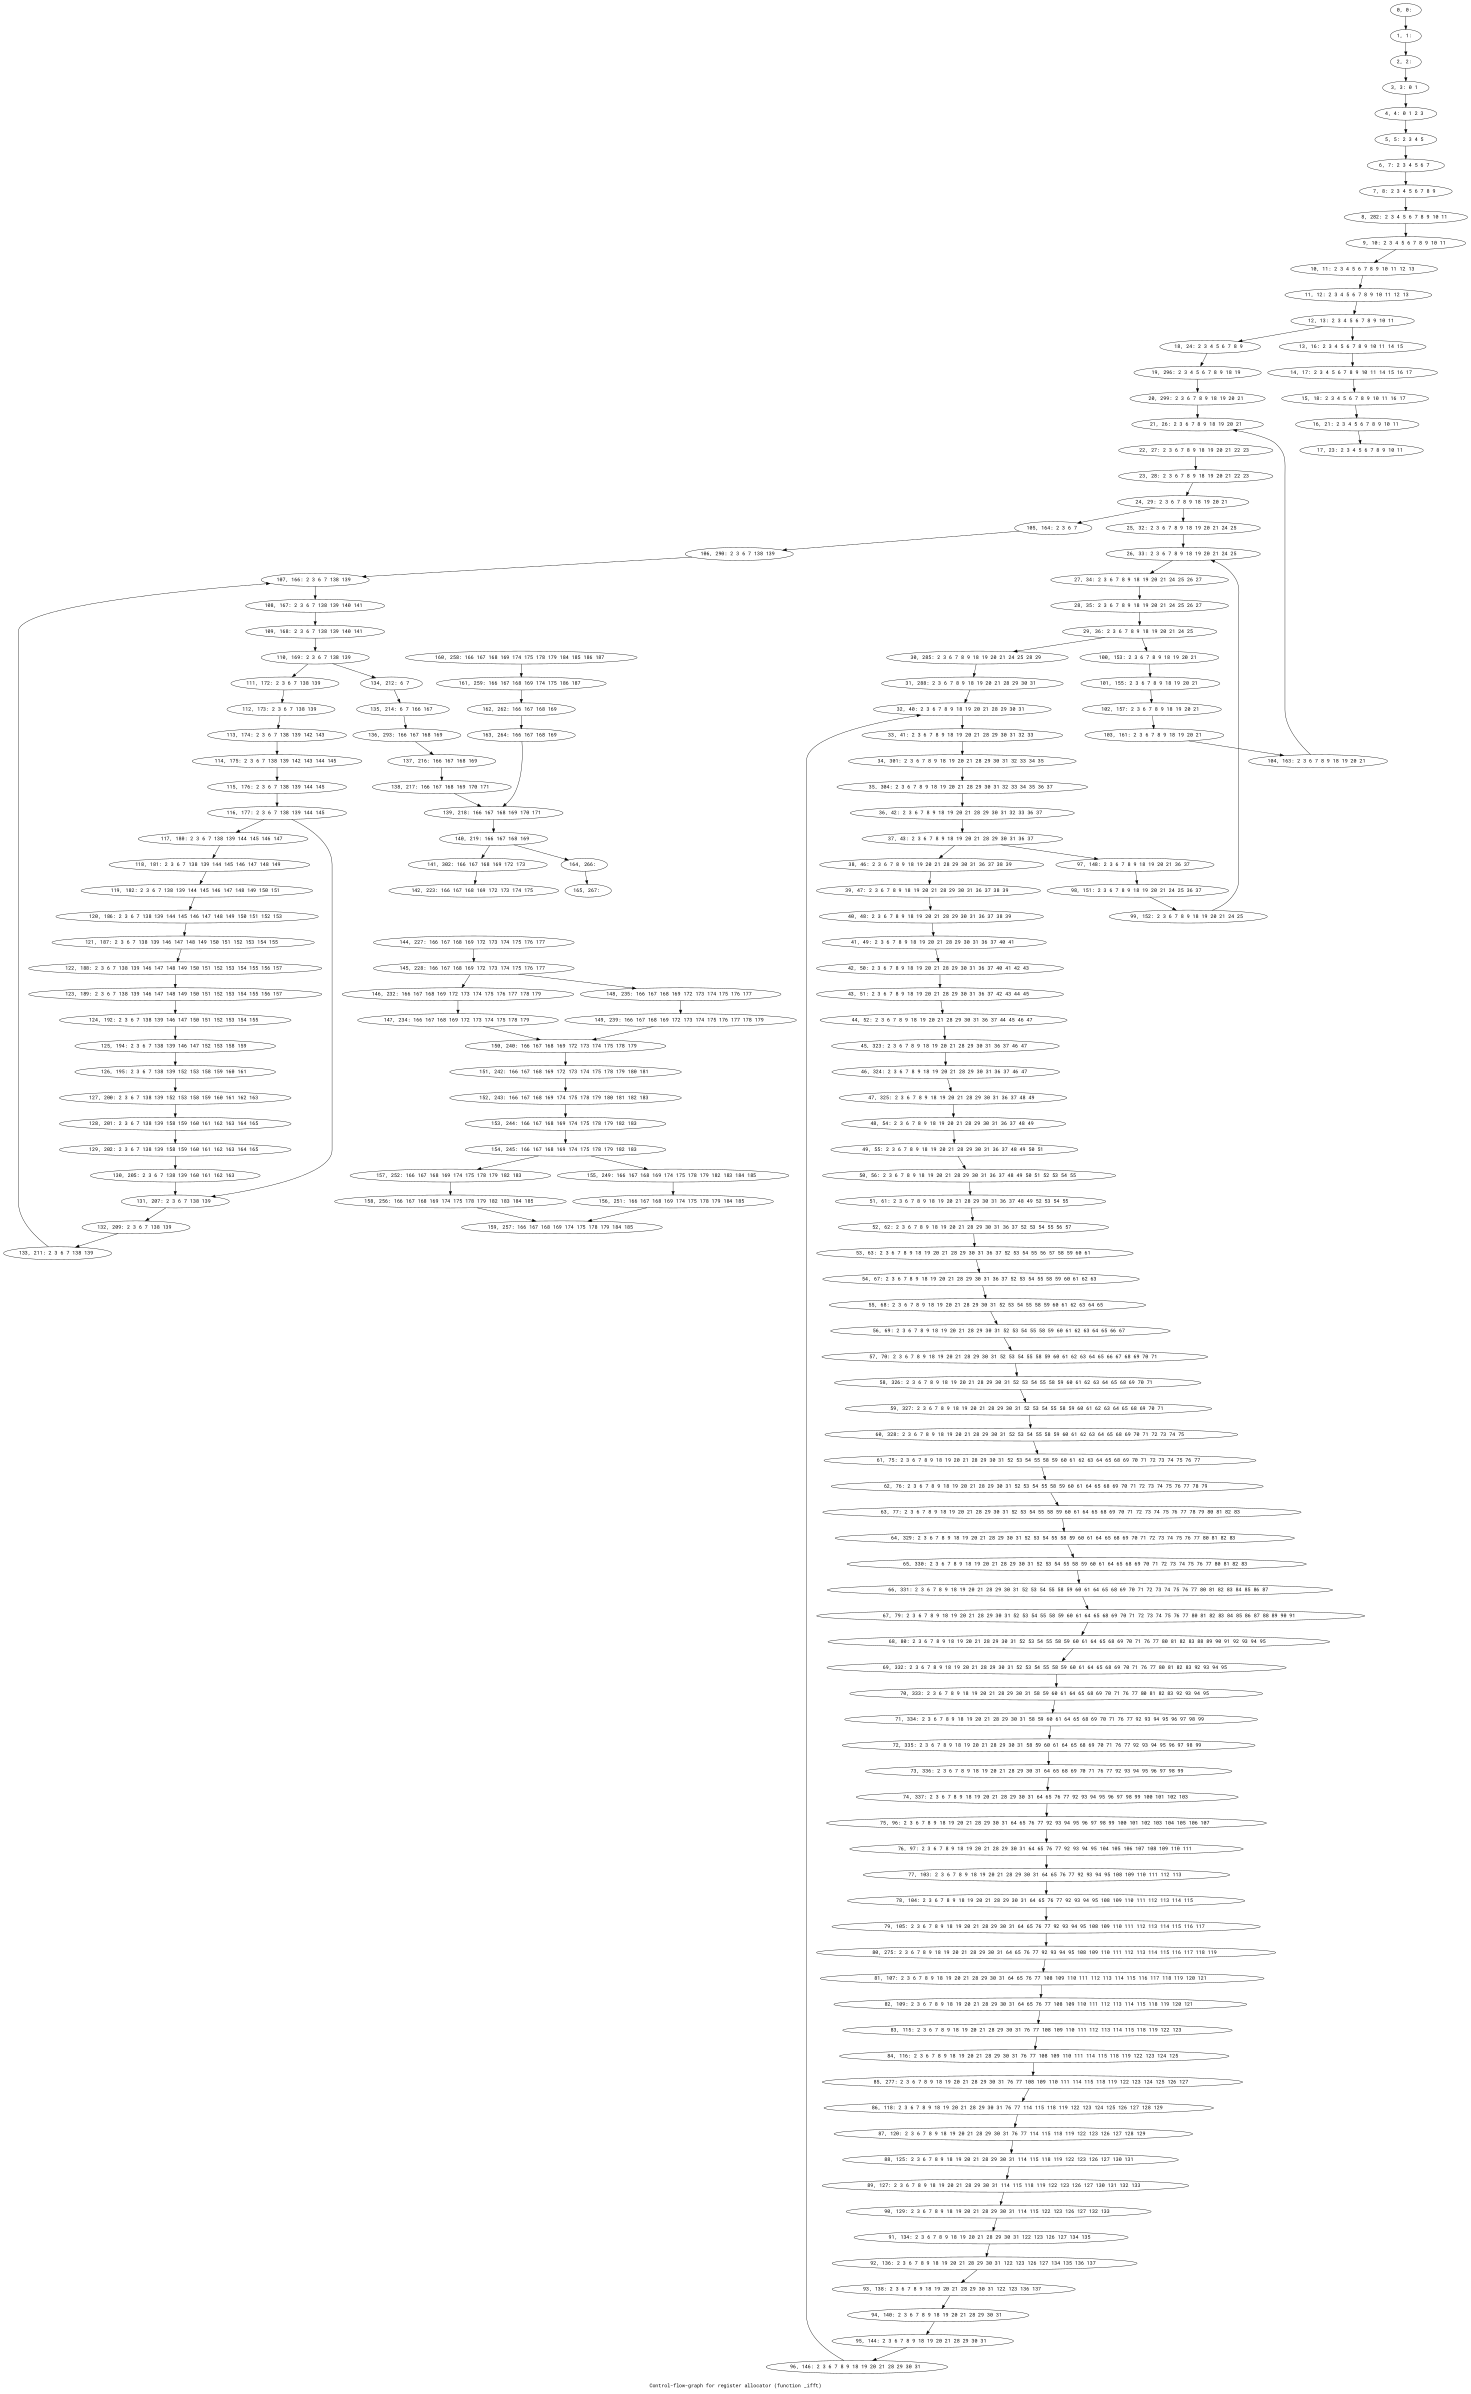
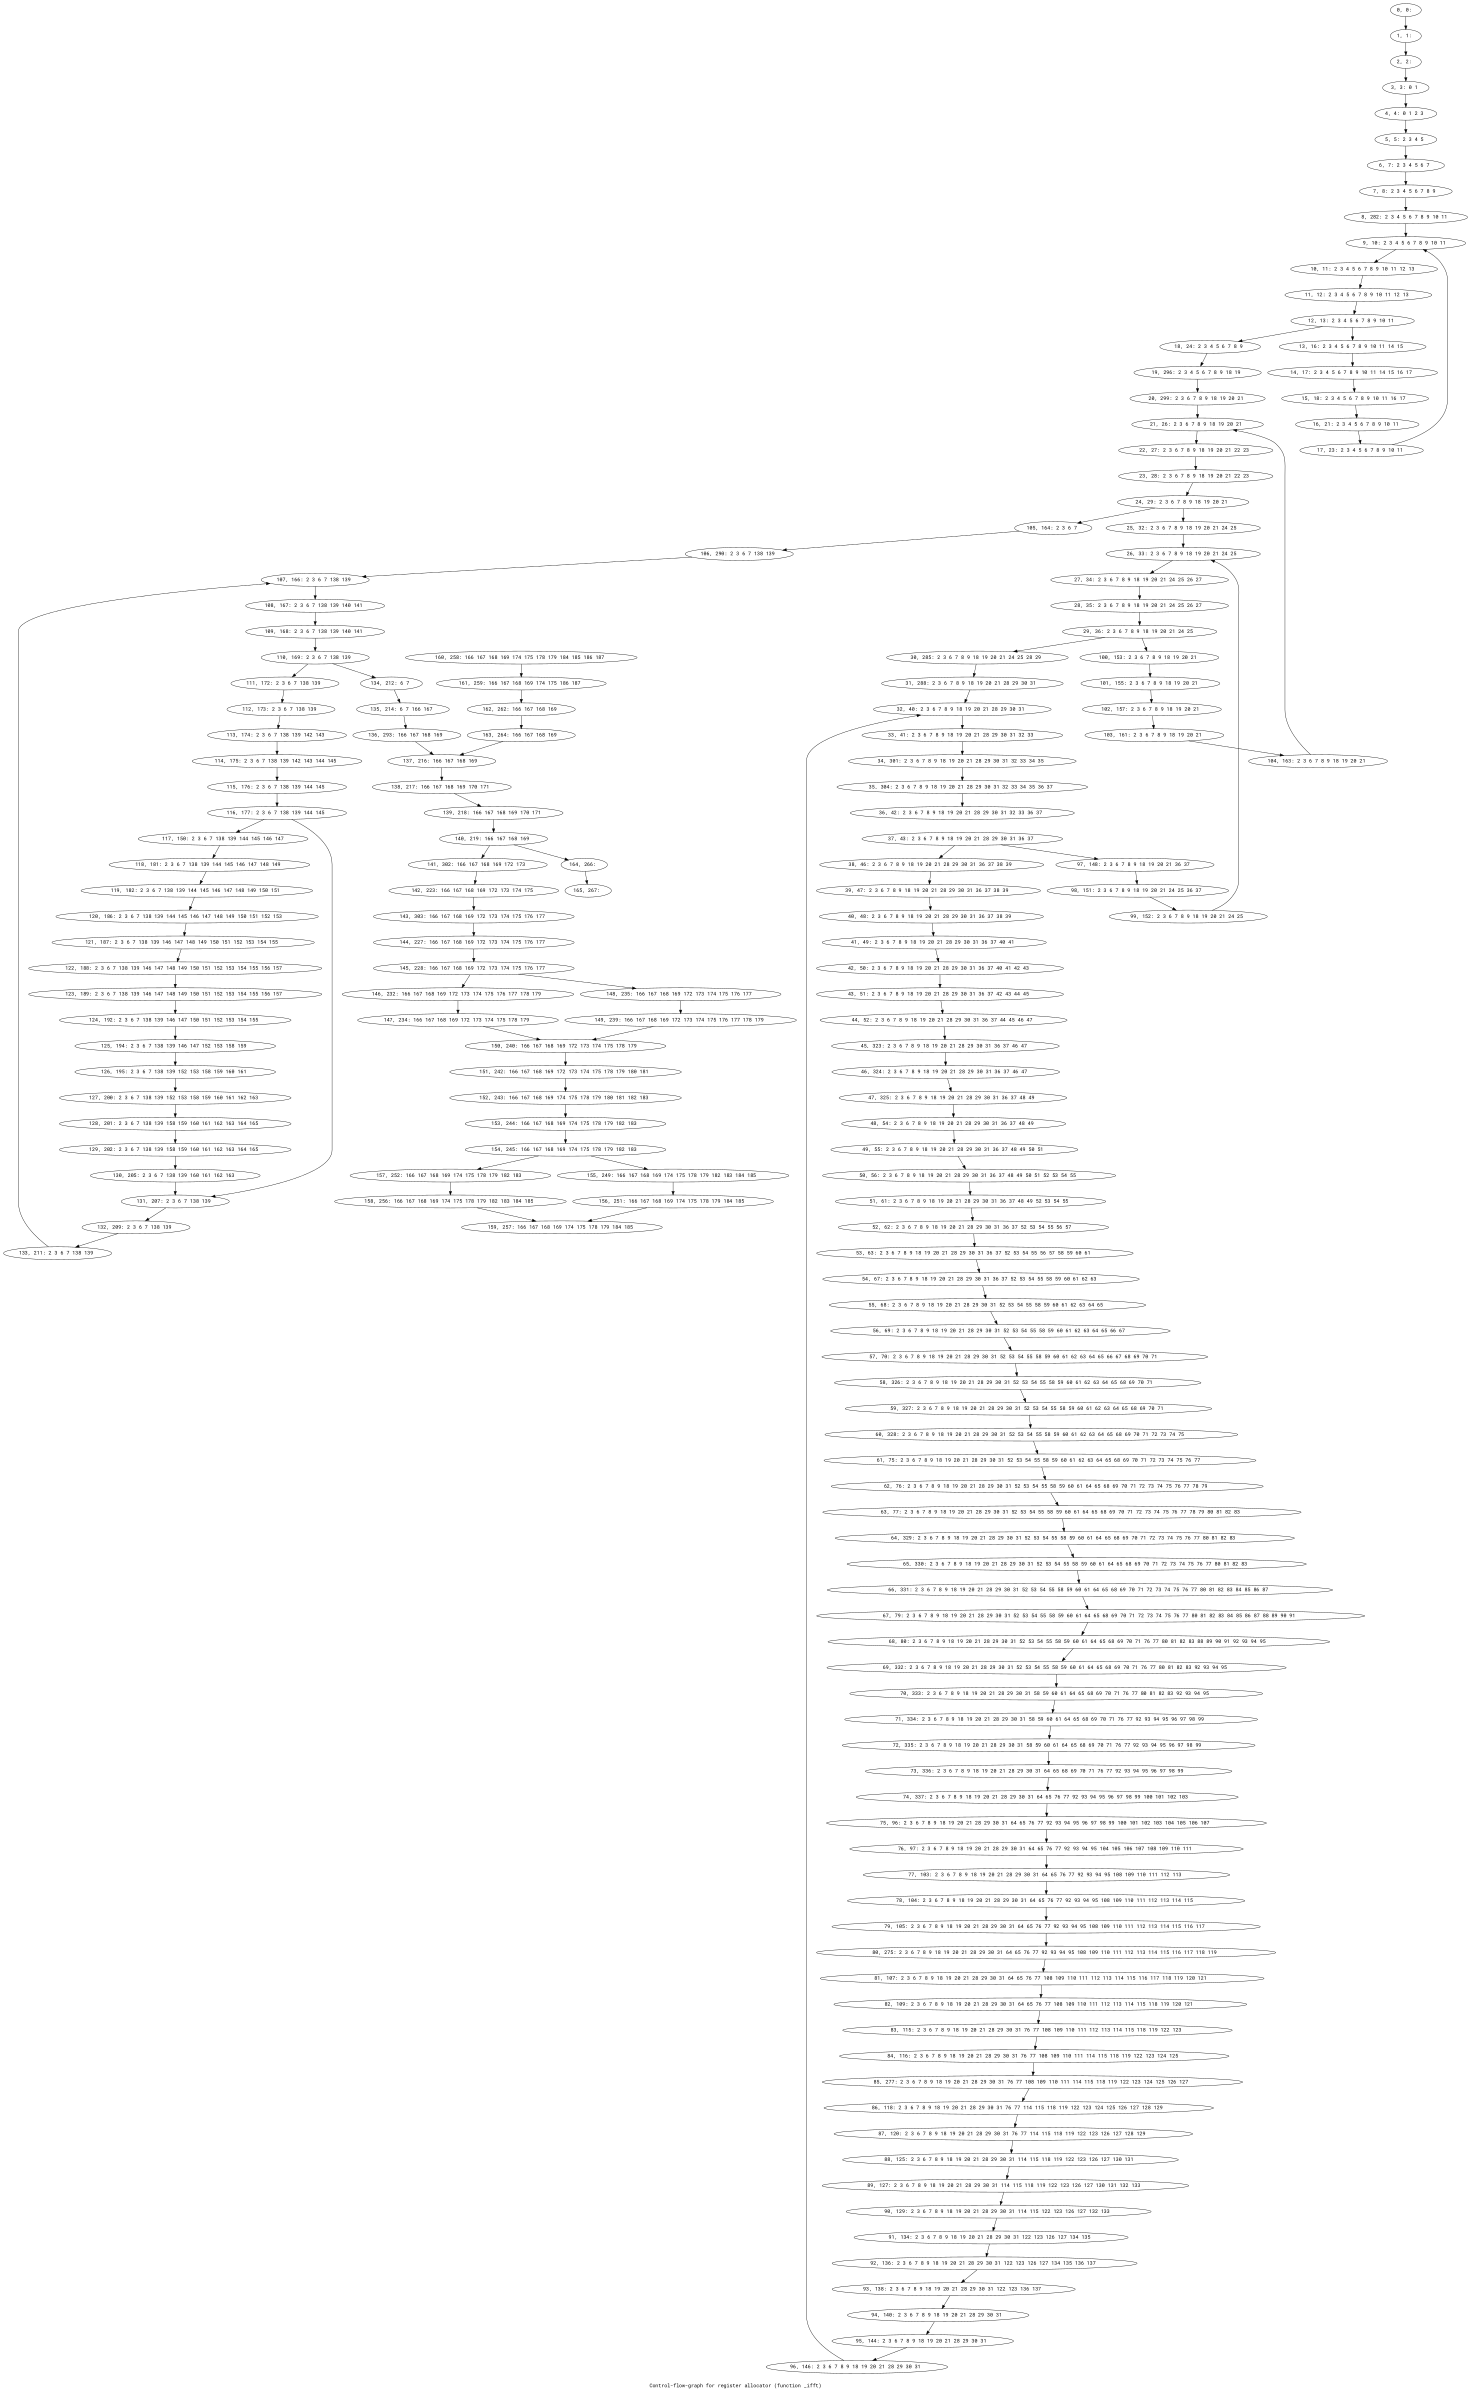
edge "17, 23: 2 3 4 5 6 7 8 9 10 11" -> "9, 10: 2 3 4 5 6 7 8 9 10 11": added
edge "21, 26: 2 3 6 7 8 9 18 19 20 21" -> "22, 27: 2 3 6 7 8 9 18 19 20 21 22 23": added
edge "163, 264: 166 167 168 169" -> "139, 218: 166 167 168 169 170 171": now "163, 264: 166 167 168 169" -> "137, 216: 166 167 168 169"
edge "36, 42: 2 3 6 7 8 9 18 19 20 21 28 29 30 31 32 33 36 37" -> "37, 43: 2 3 6 7 8 9 18 19 20 21 28 29 30 31 36 37": removed
node "117, 180: 2 3 6 7 138 139 144 145 146 147": label "117, 180: 2 3 6 7 138 139 144 145 146 147" -> "117, 150: 2 3 6 7 138 139 144 145 146 147"
node "143, 303: 166 167 168 169 172 173 174 175 176 177": added
